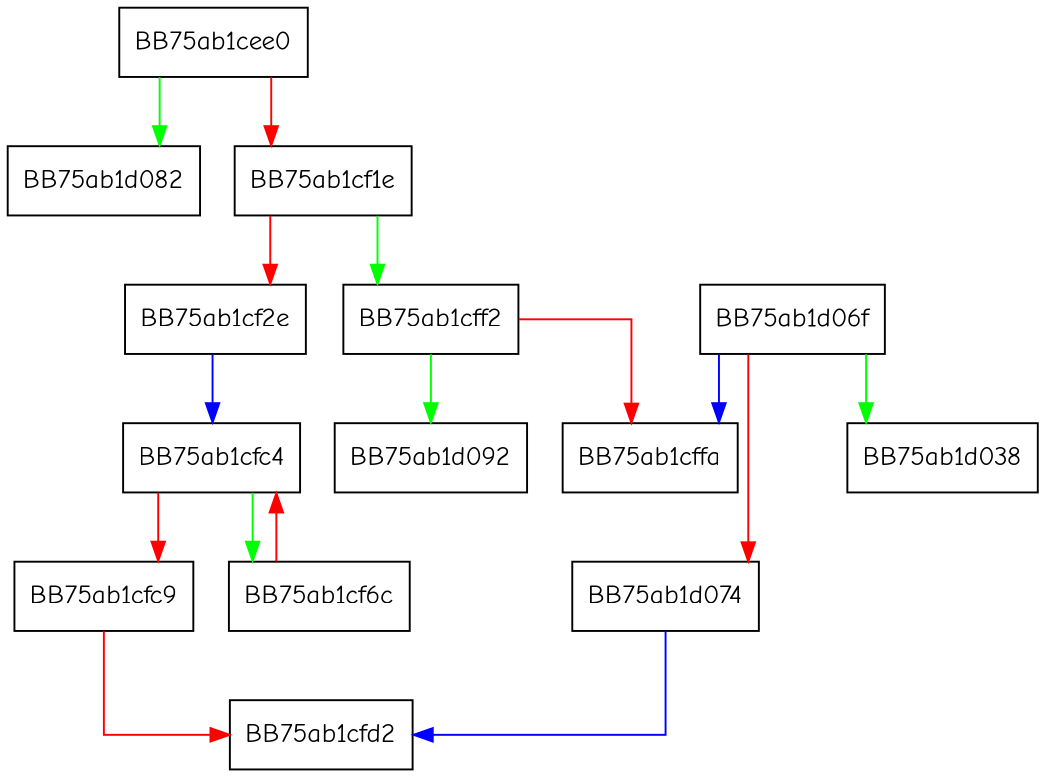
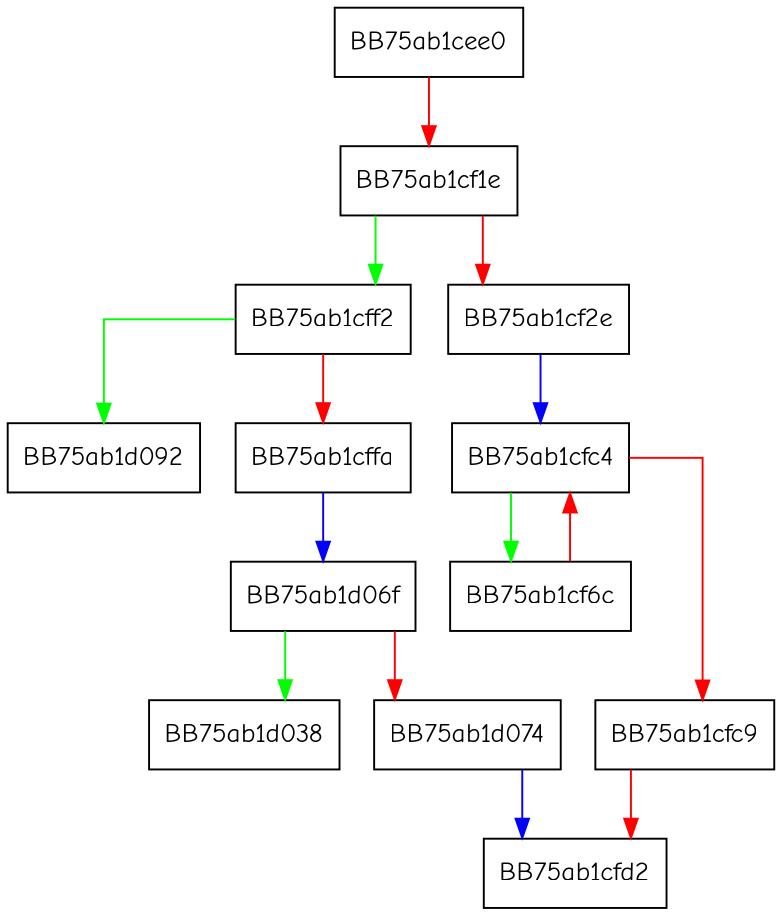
node "BB75ab1d082": removed
edge "BB75ab1d06f" -> "BB75ab1cffa": reversed
